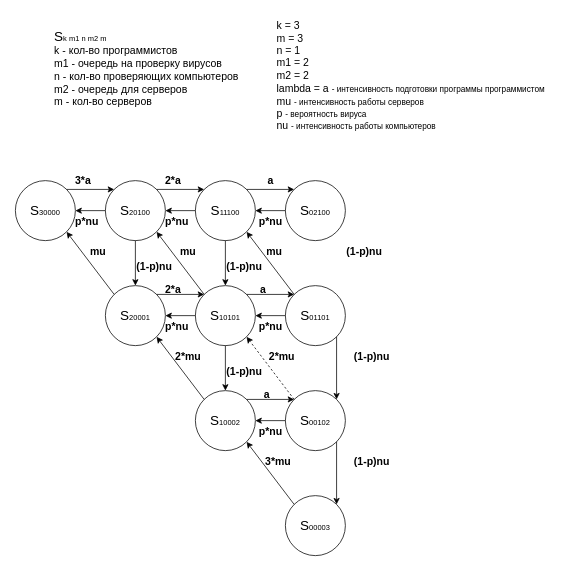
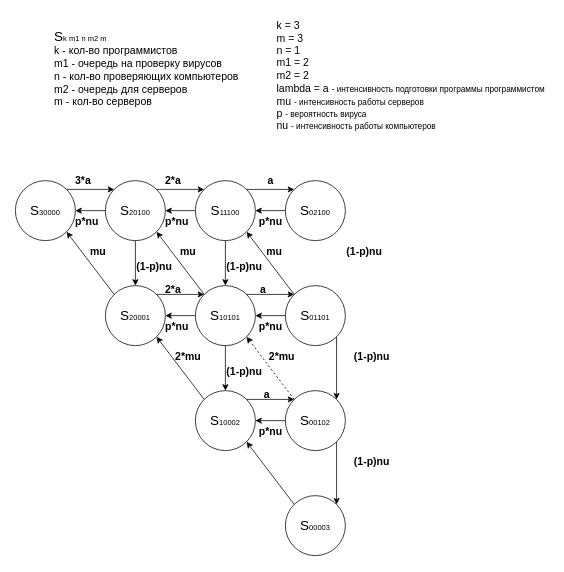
node "3*mu": removed
